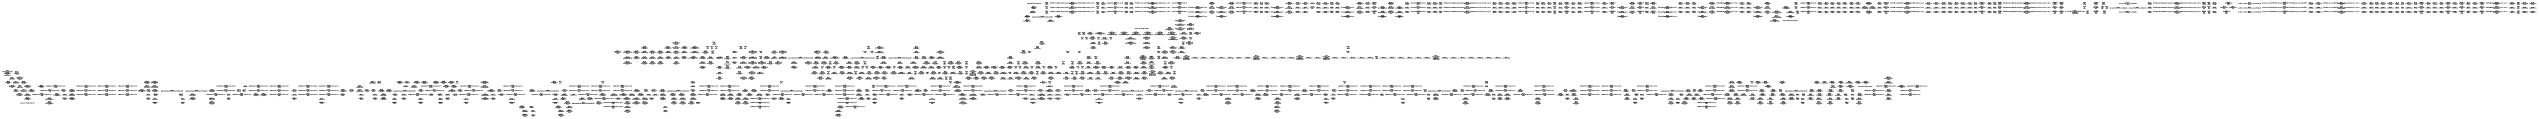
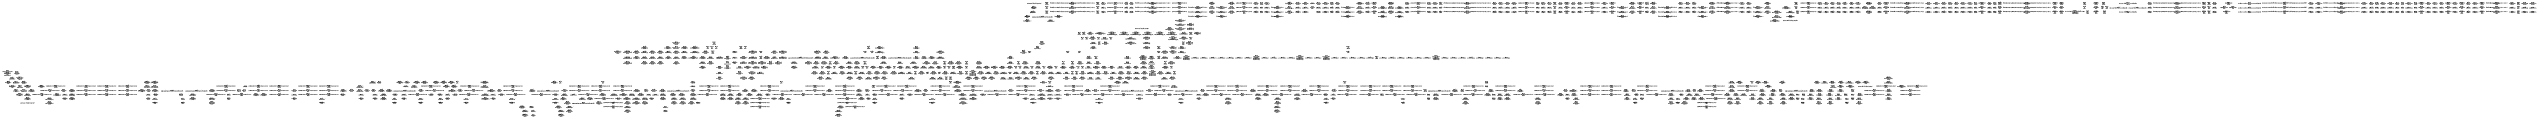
node "CE0x5848200": added
